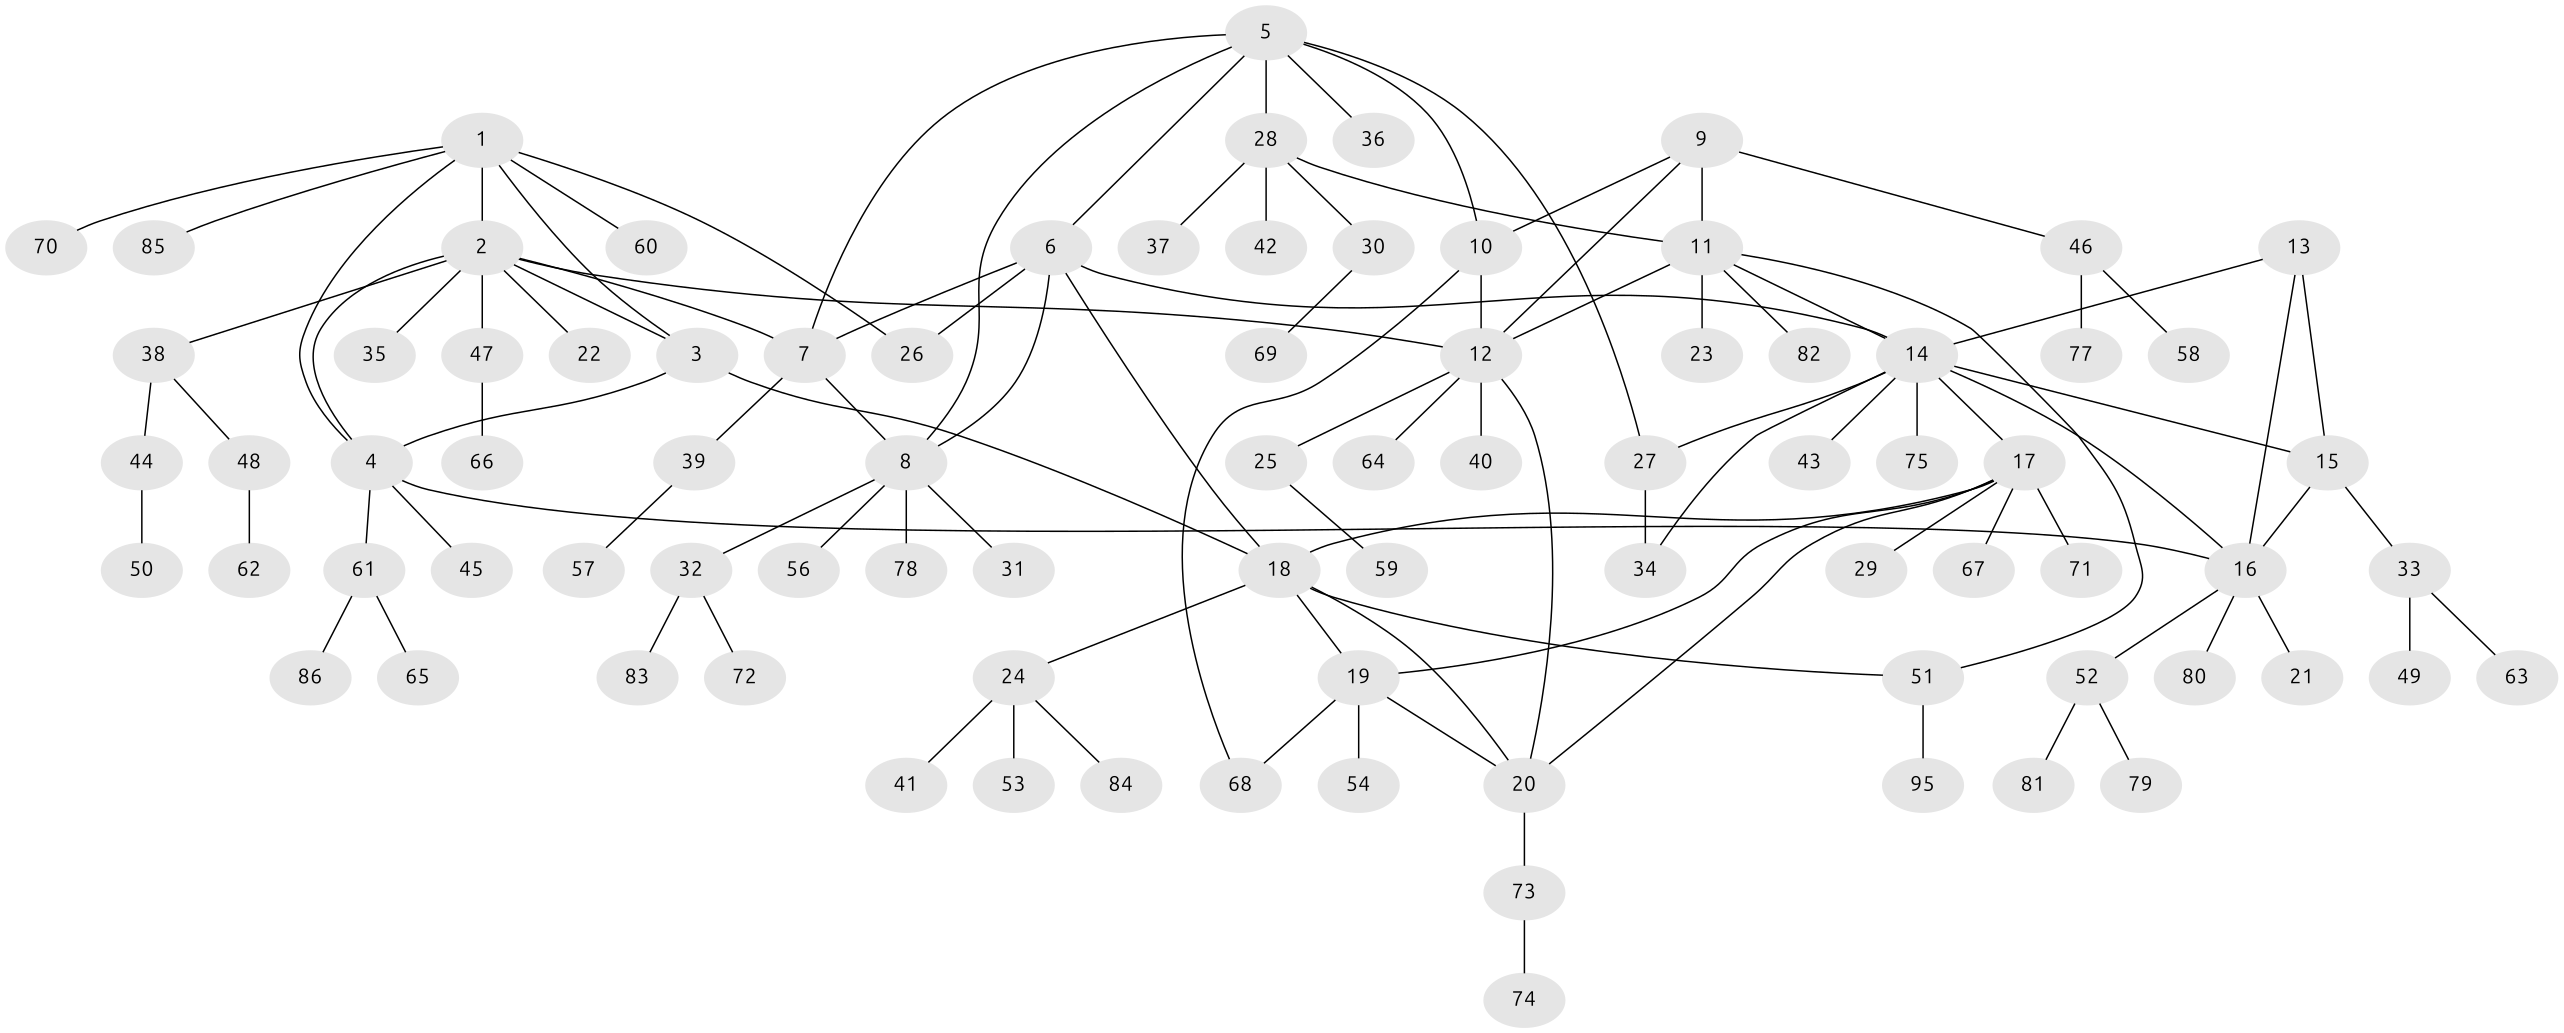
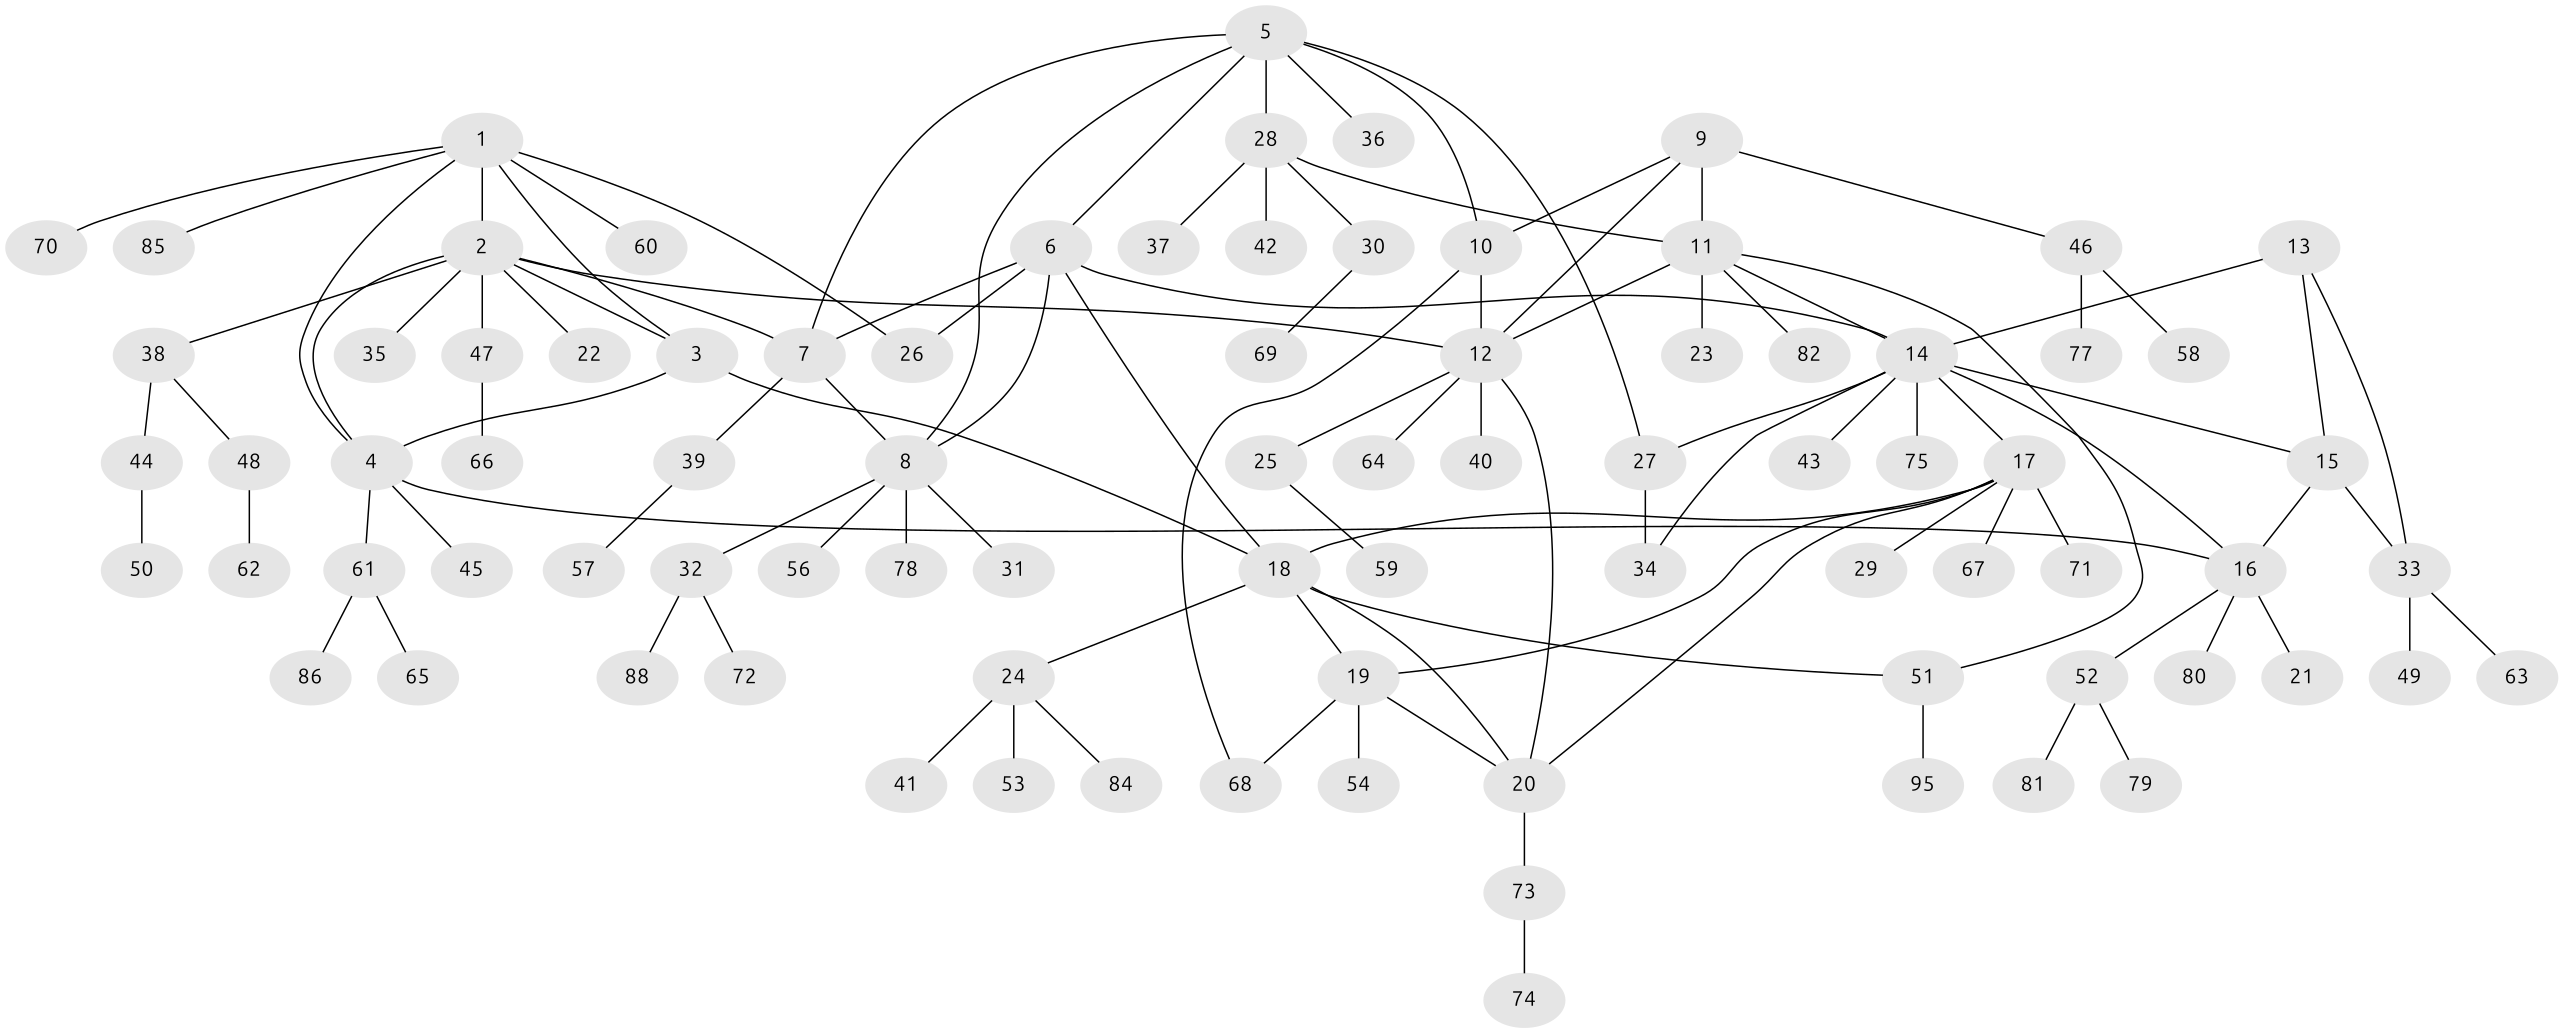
edge "13" -- "16": now "13" -- "33"
node "83": label "83" -> "88"
